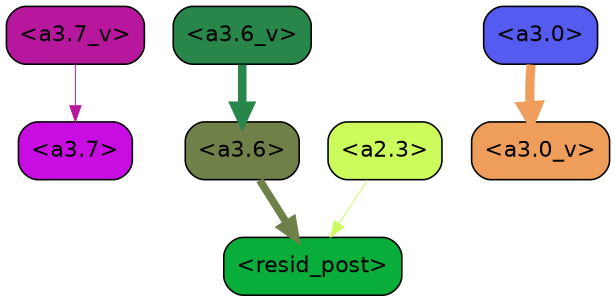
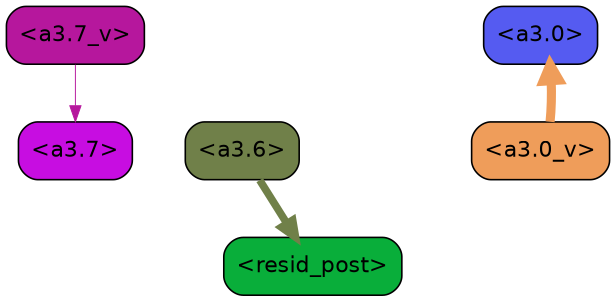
node "<a3.6_v>": removed
edge "<a3.0>" -> "<a3.0_v>": reversed
node "<a2.3>": removed
